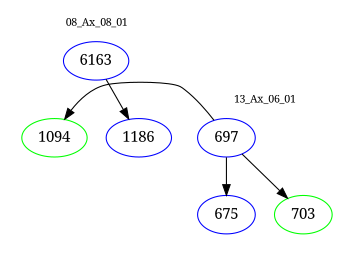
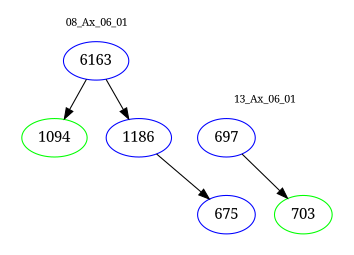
cluster "08_Ax_08_01": label "08_Ax_08_01" -> "08_Ax_06_01"
edge "697" -> "1094": now "6163" -> "1094"
edge "697" -> "675": now "1186" -> "675"
